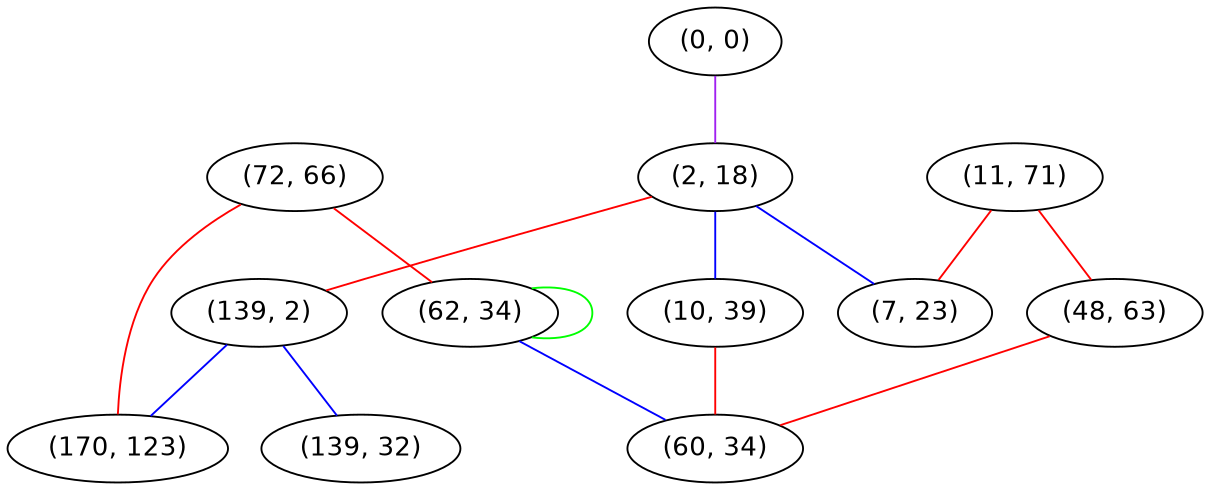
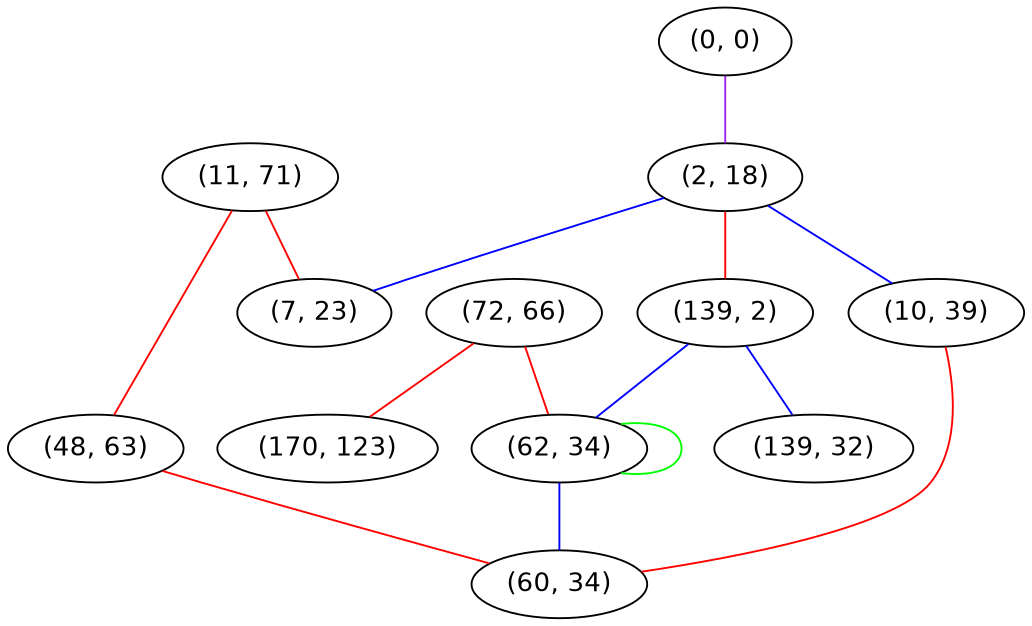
edge "(139, 2)" -- "(170, 123)": now "(139, 2)" -- "(62, 34)"
